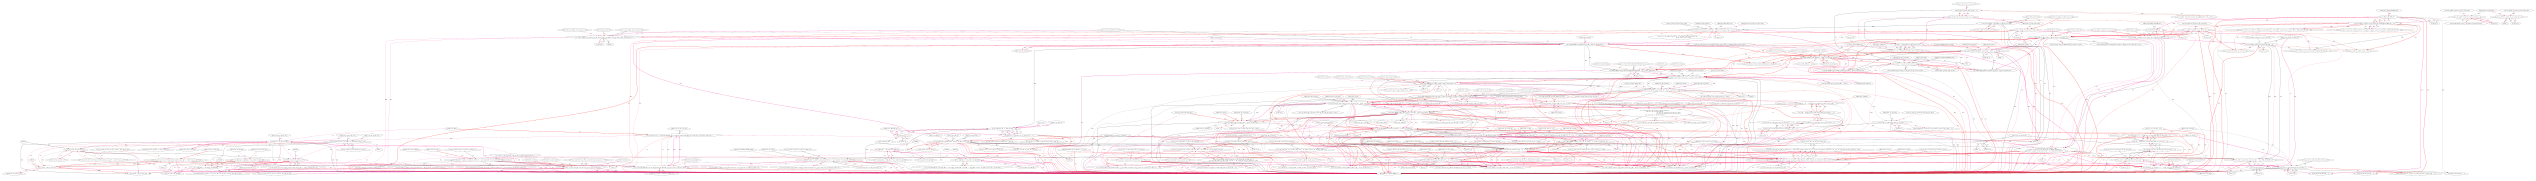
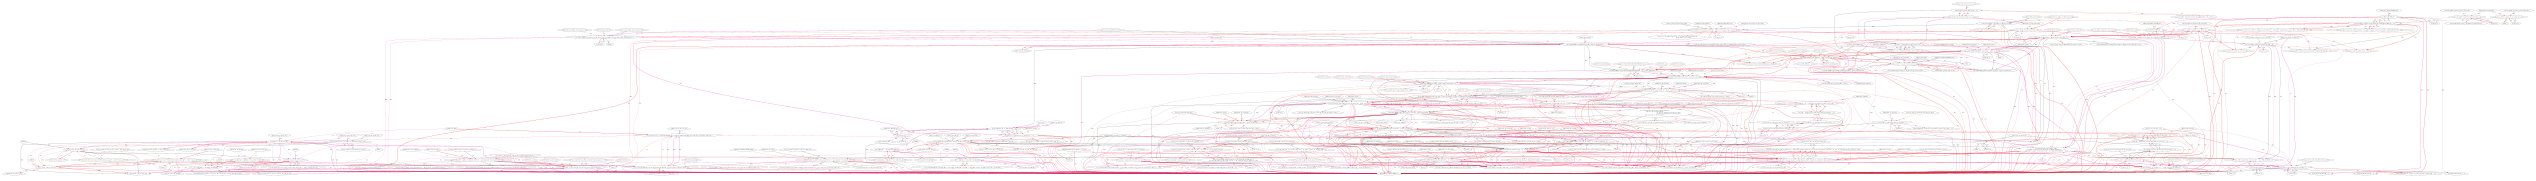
node "(Identifier,ps_pps)": added
node "(Call,ps_slice_hdr->i1_num_long_term_pics = value)": added
